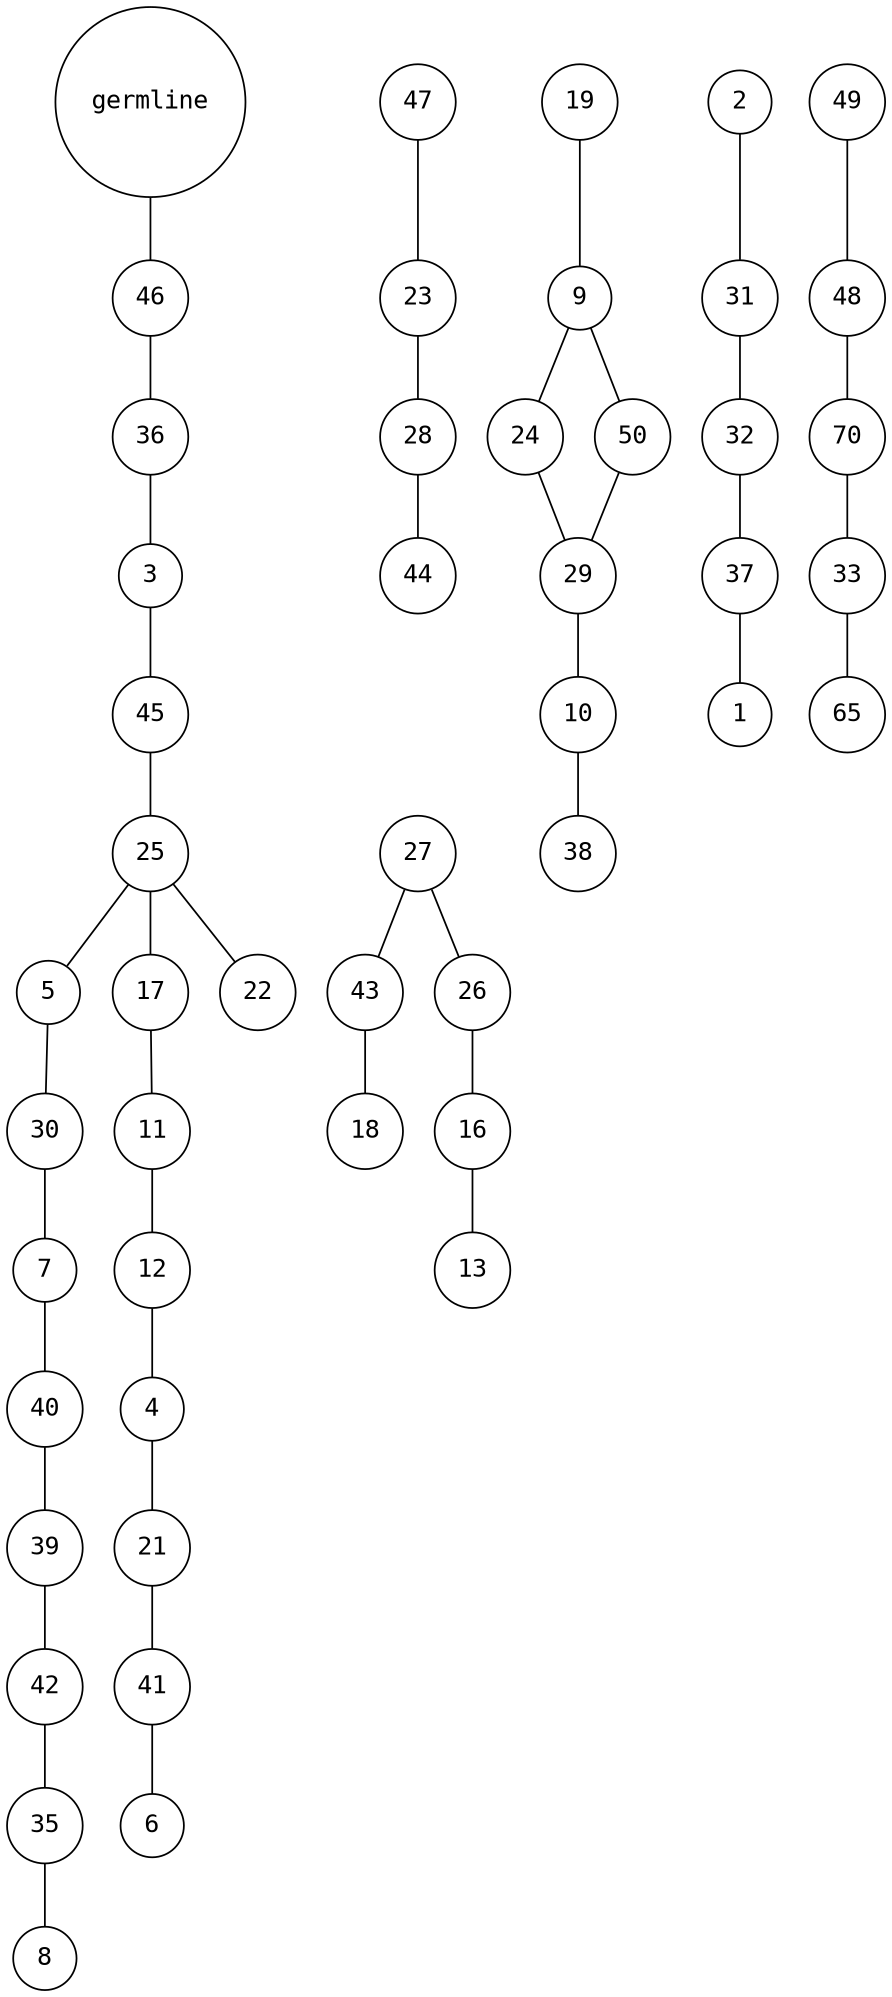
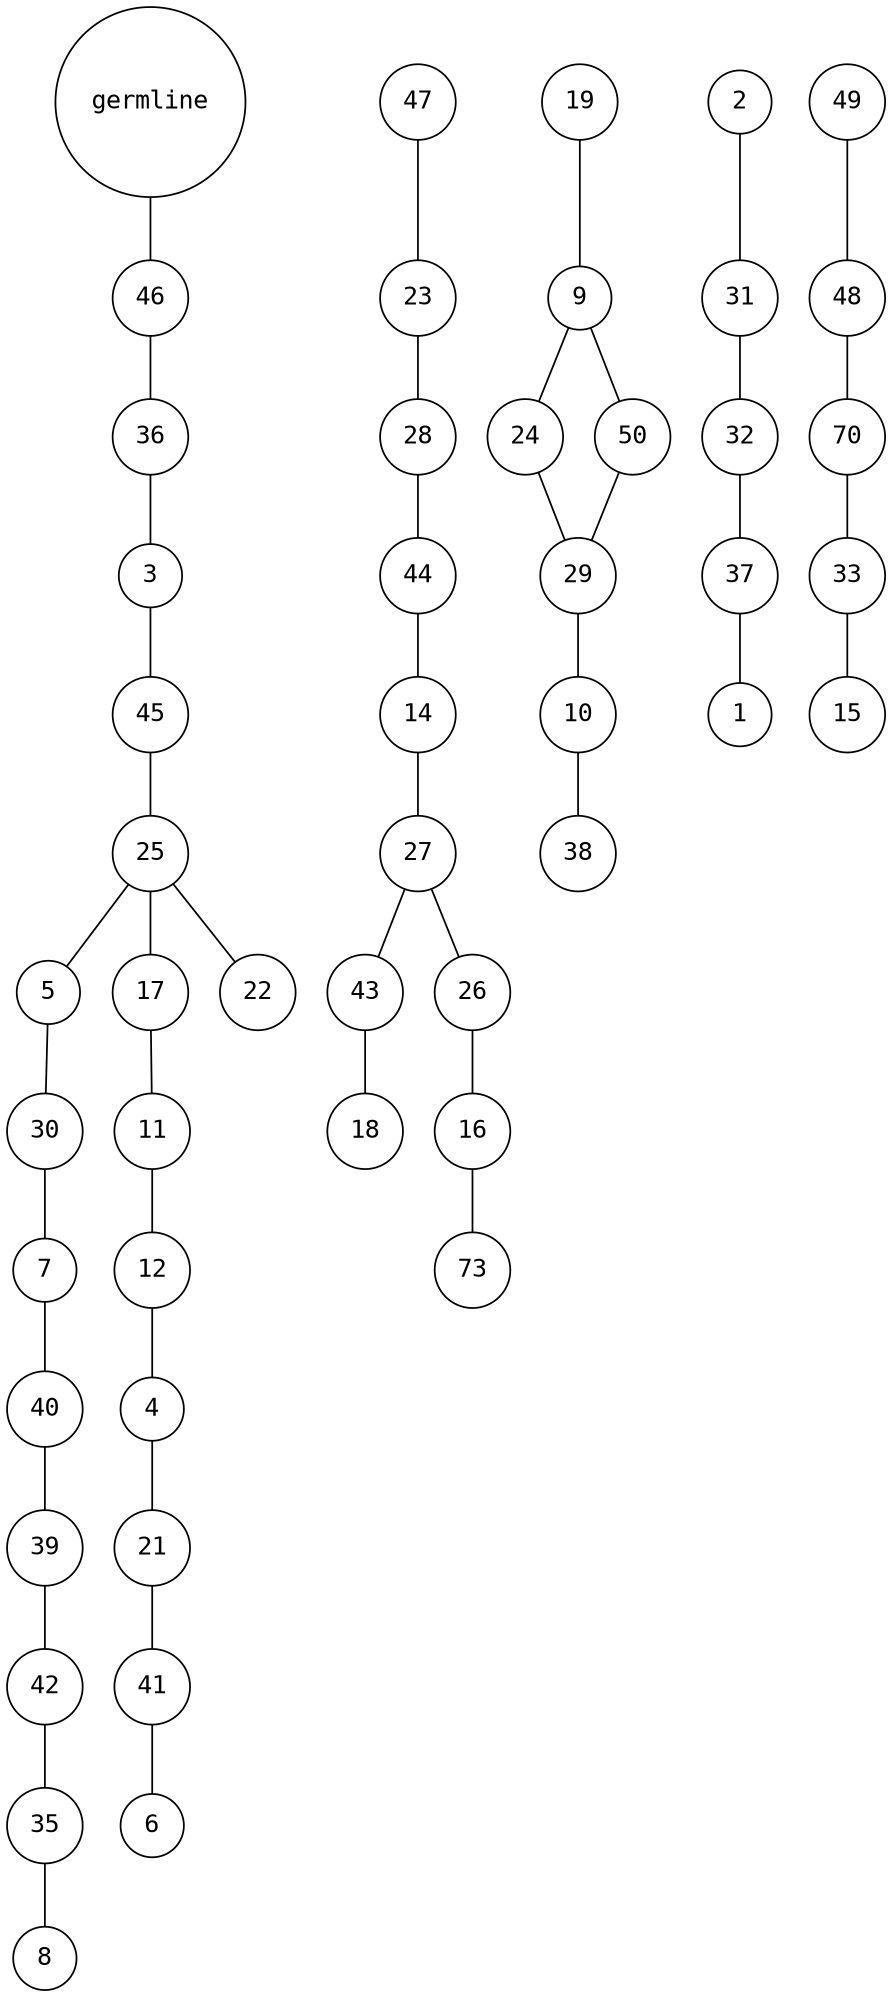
node "14": added
node "65": label "65" -> "15"
node "13": label "13" -> "73"
